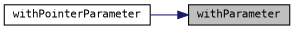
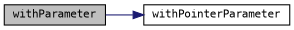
edge "withPointerParameter" -> "withParameter": reversed
